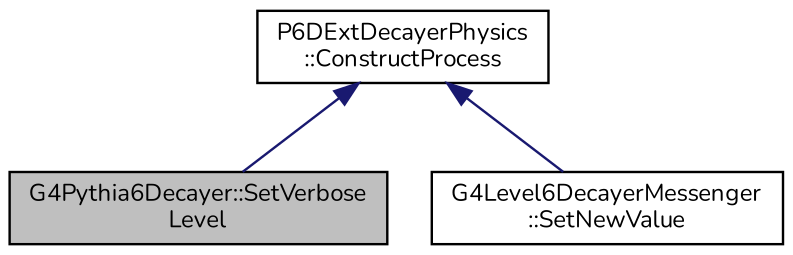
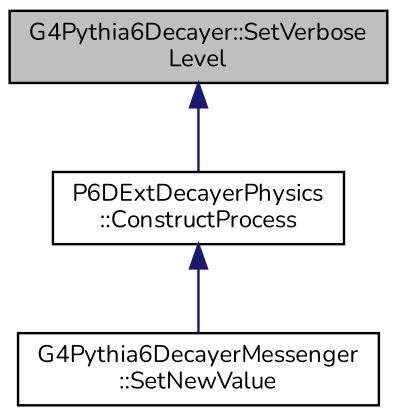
edge "G4Pythia6Decayer::SetVerbose Level" -> "P6DExtDecayerPhysics ::ConstructProcess": reversed
node "G4Level6DecayerMessenger ::SetNewValue": label "G4Level6DecayerMessenger ::SetNewValue" -> "G4Pythia6DecayerMessenger ::SetNewValue"
